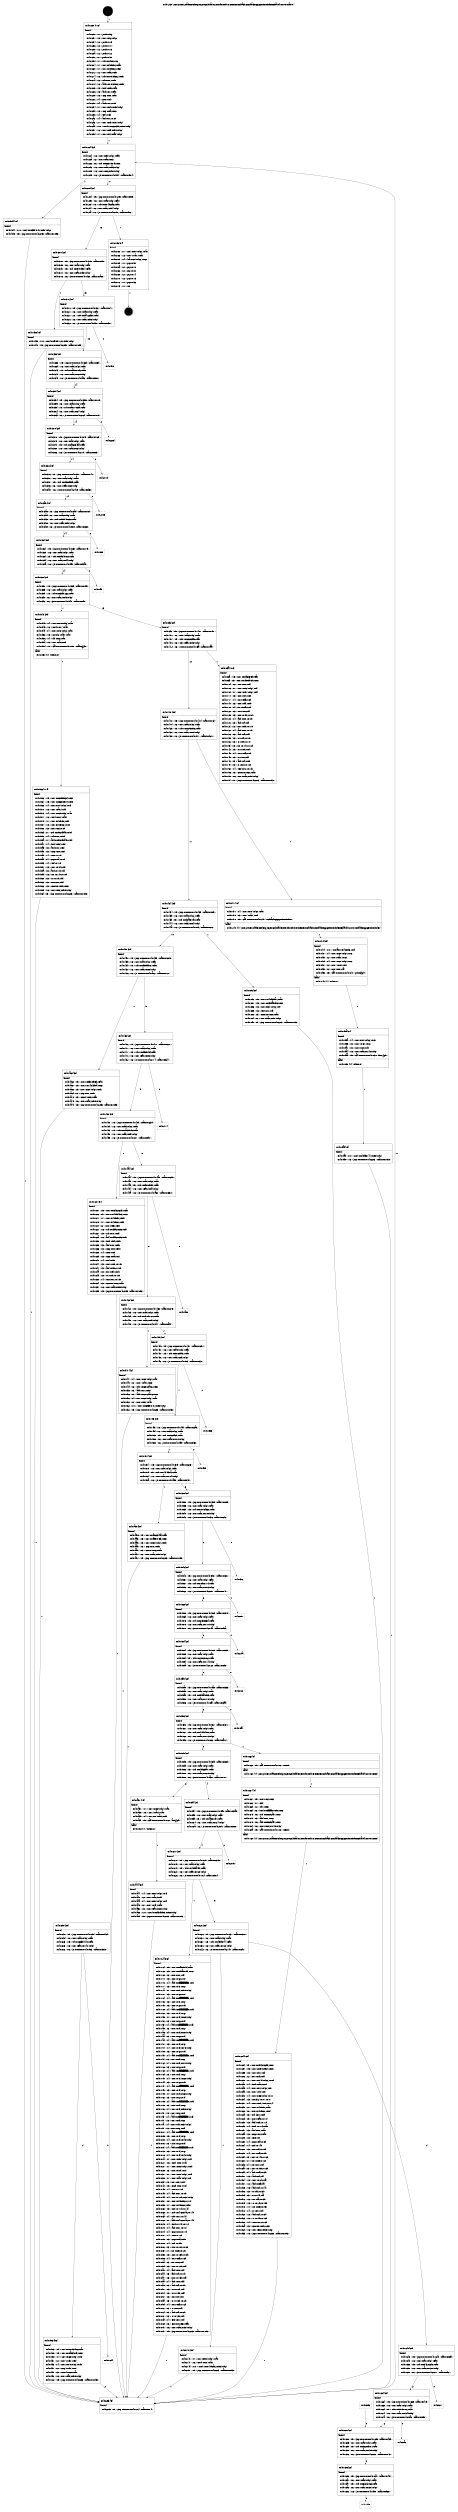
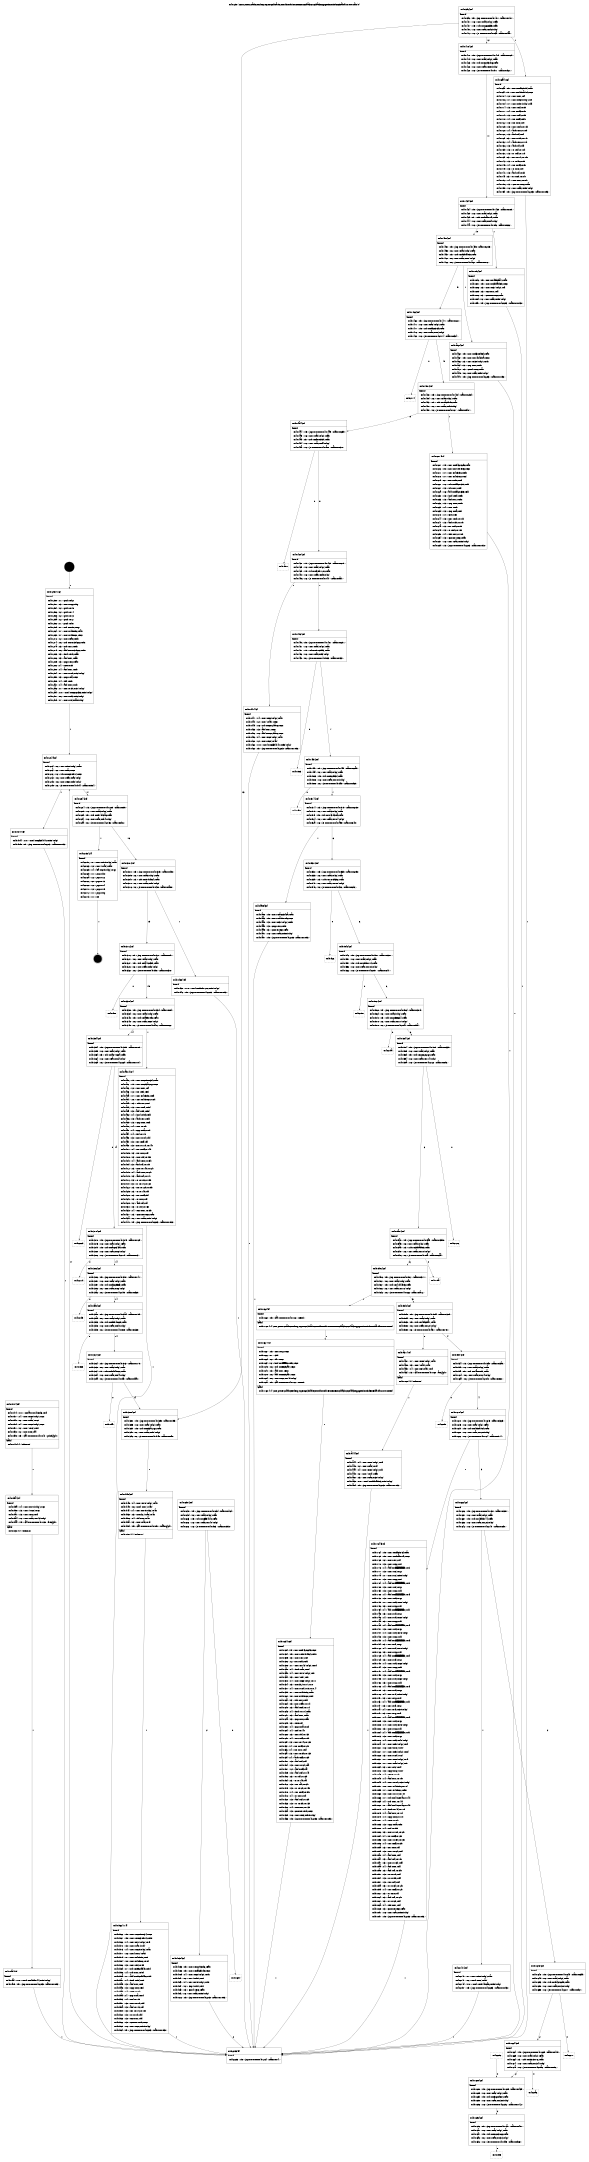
edge "0x4013e0 [28]" -> "0x4013fc [28]": reversed
node "0x401d71 [12]": removed
node "0x401abc [137]": added
edge "0x4016fa [106]" -> "0x4022e3 [5]": added, label "1"
